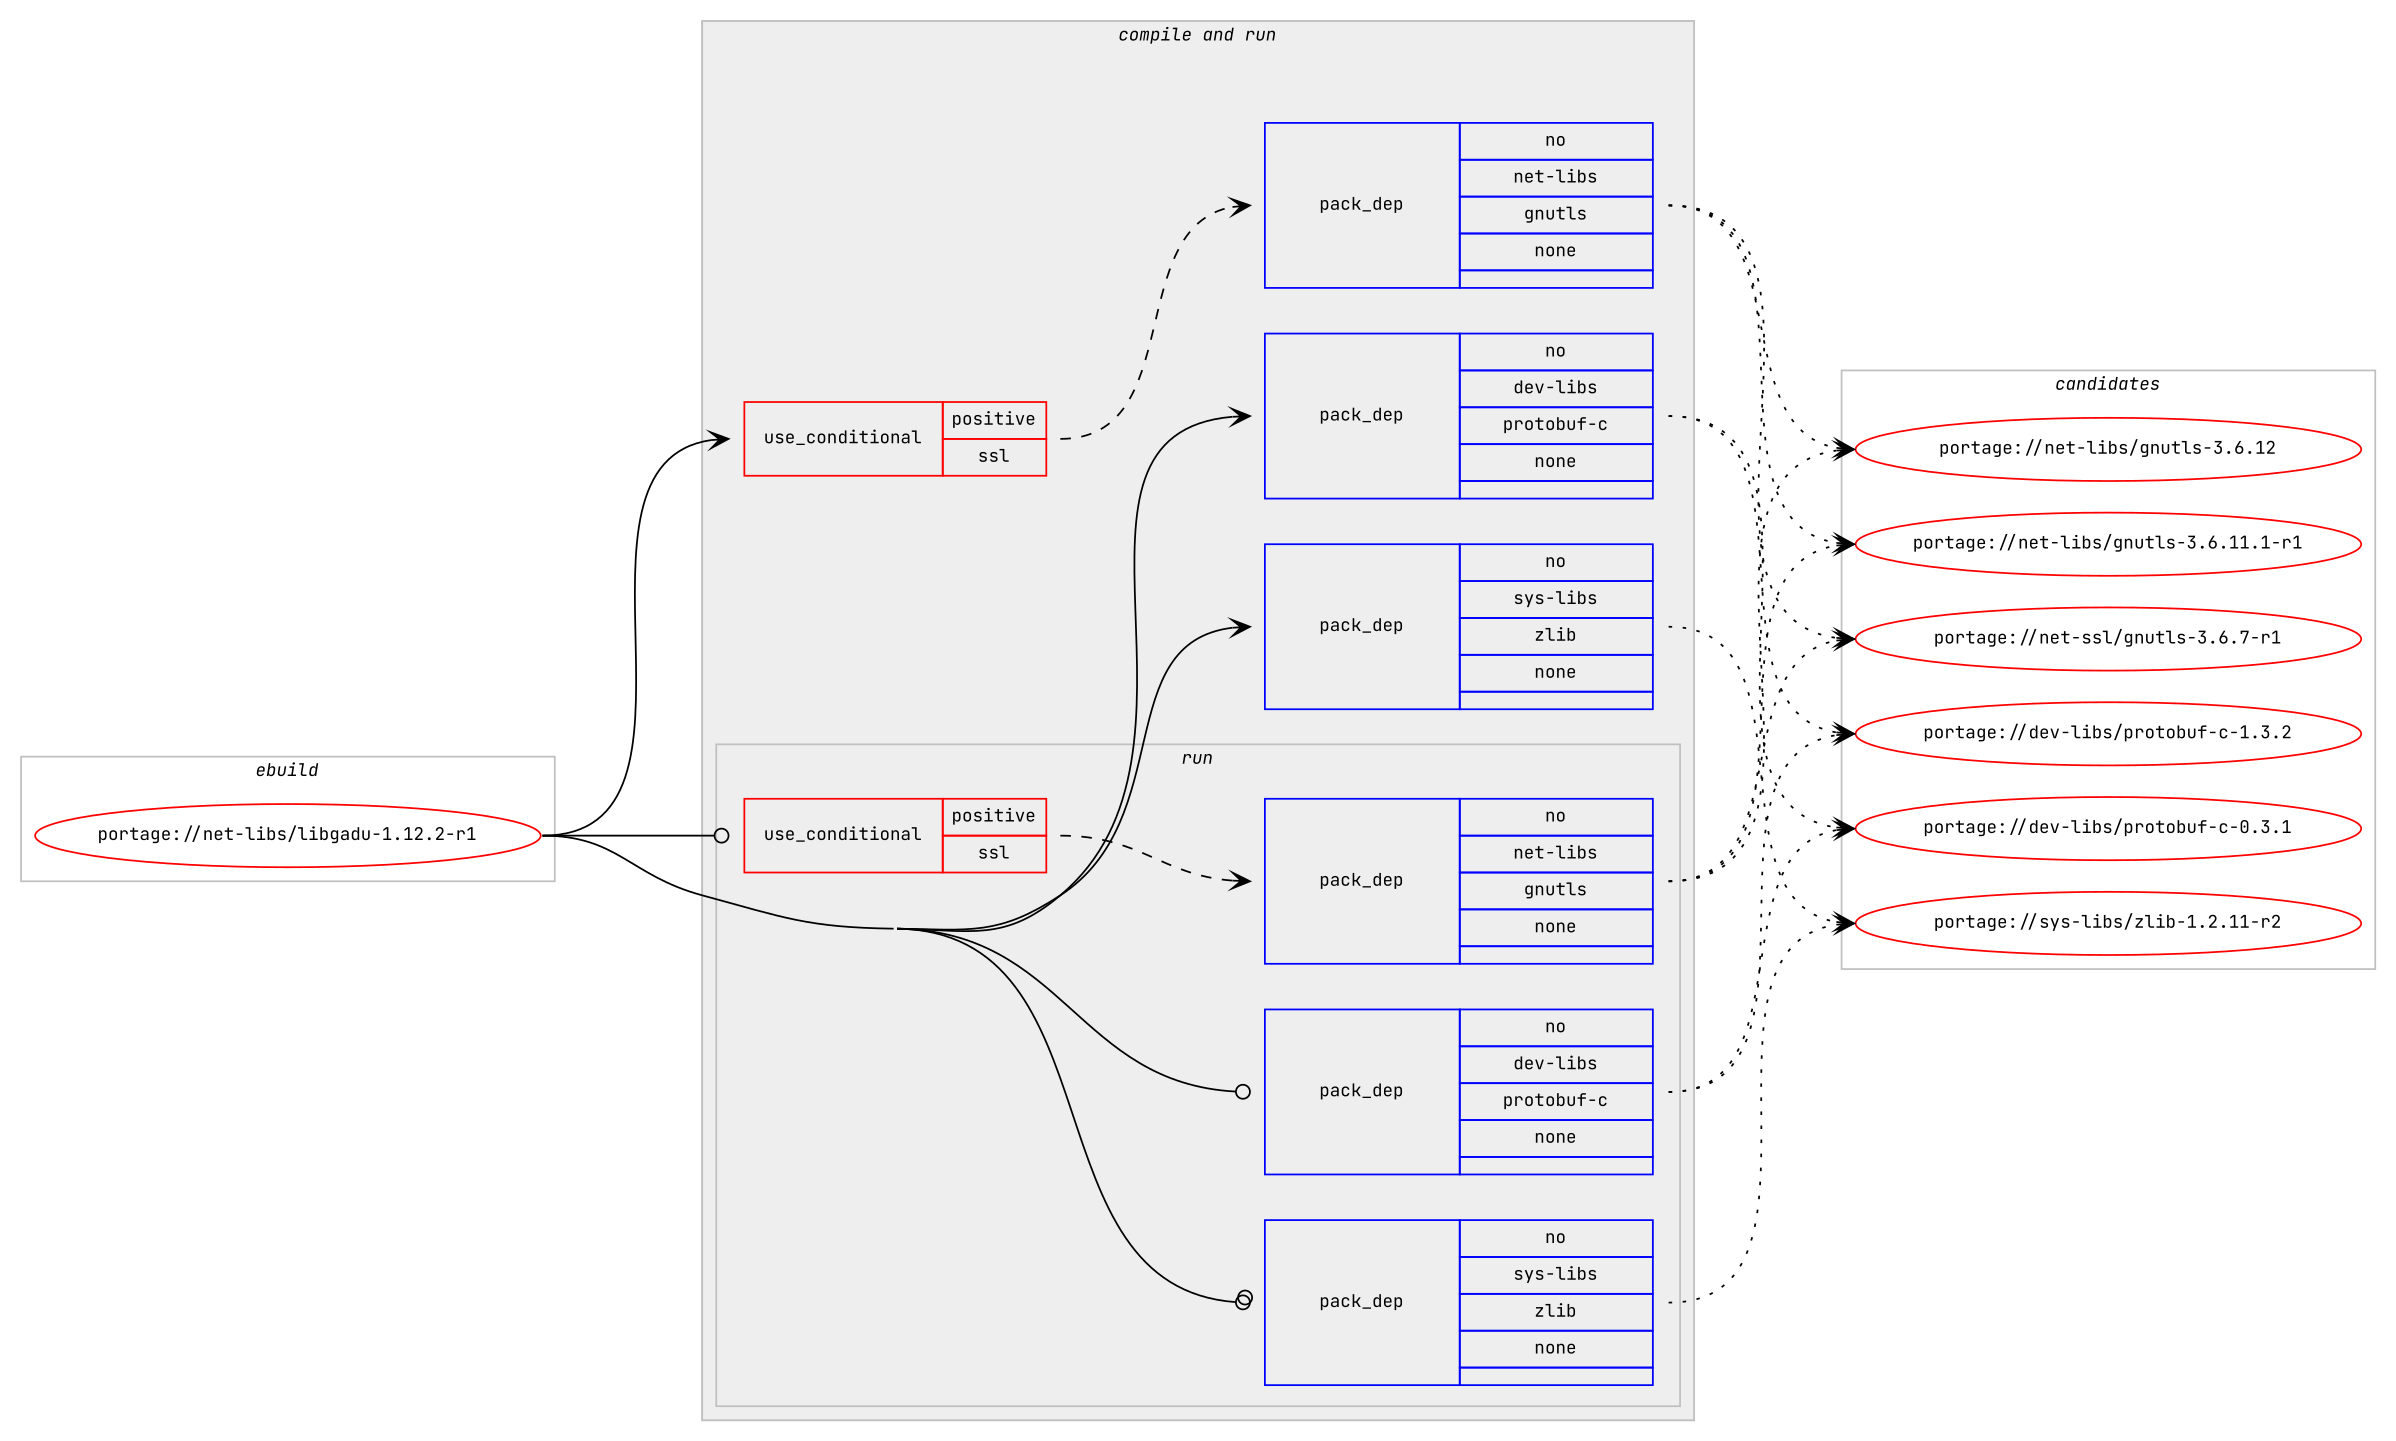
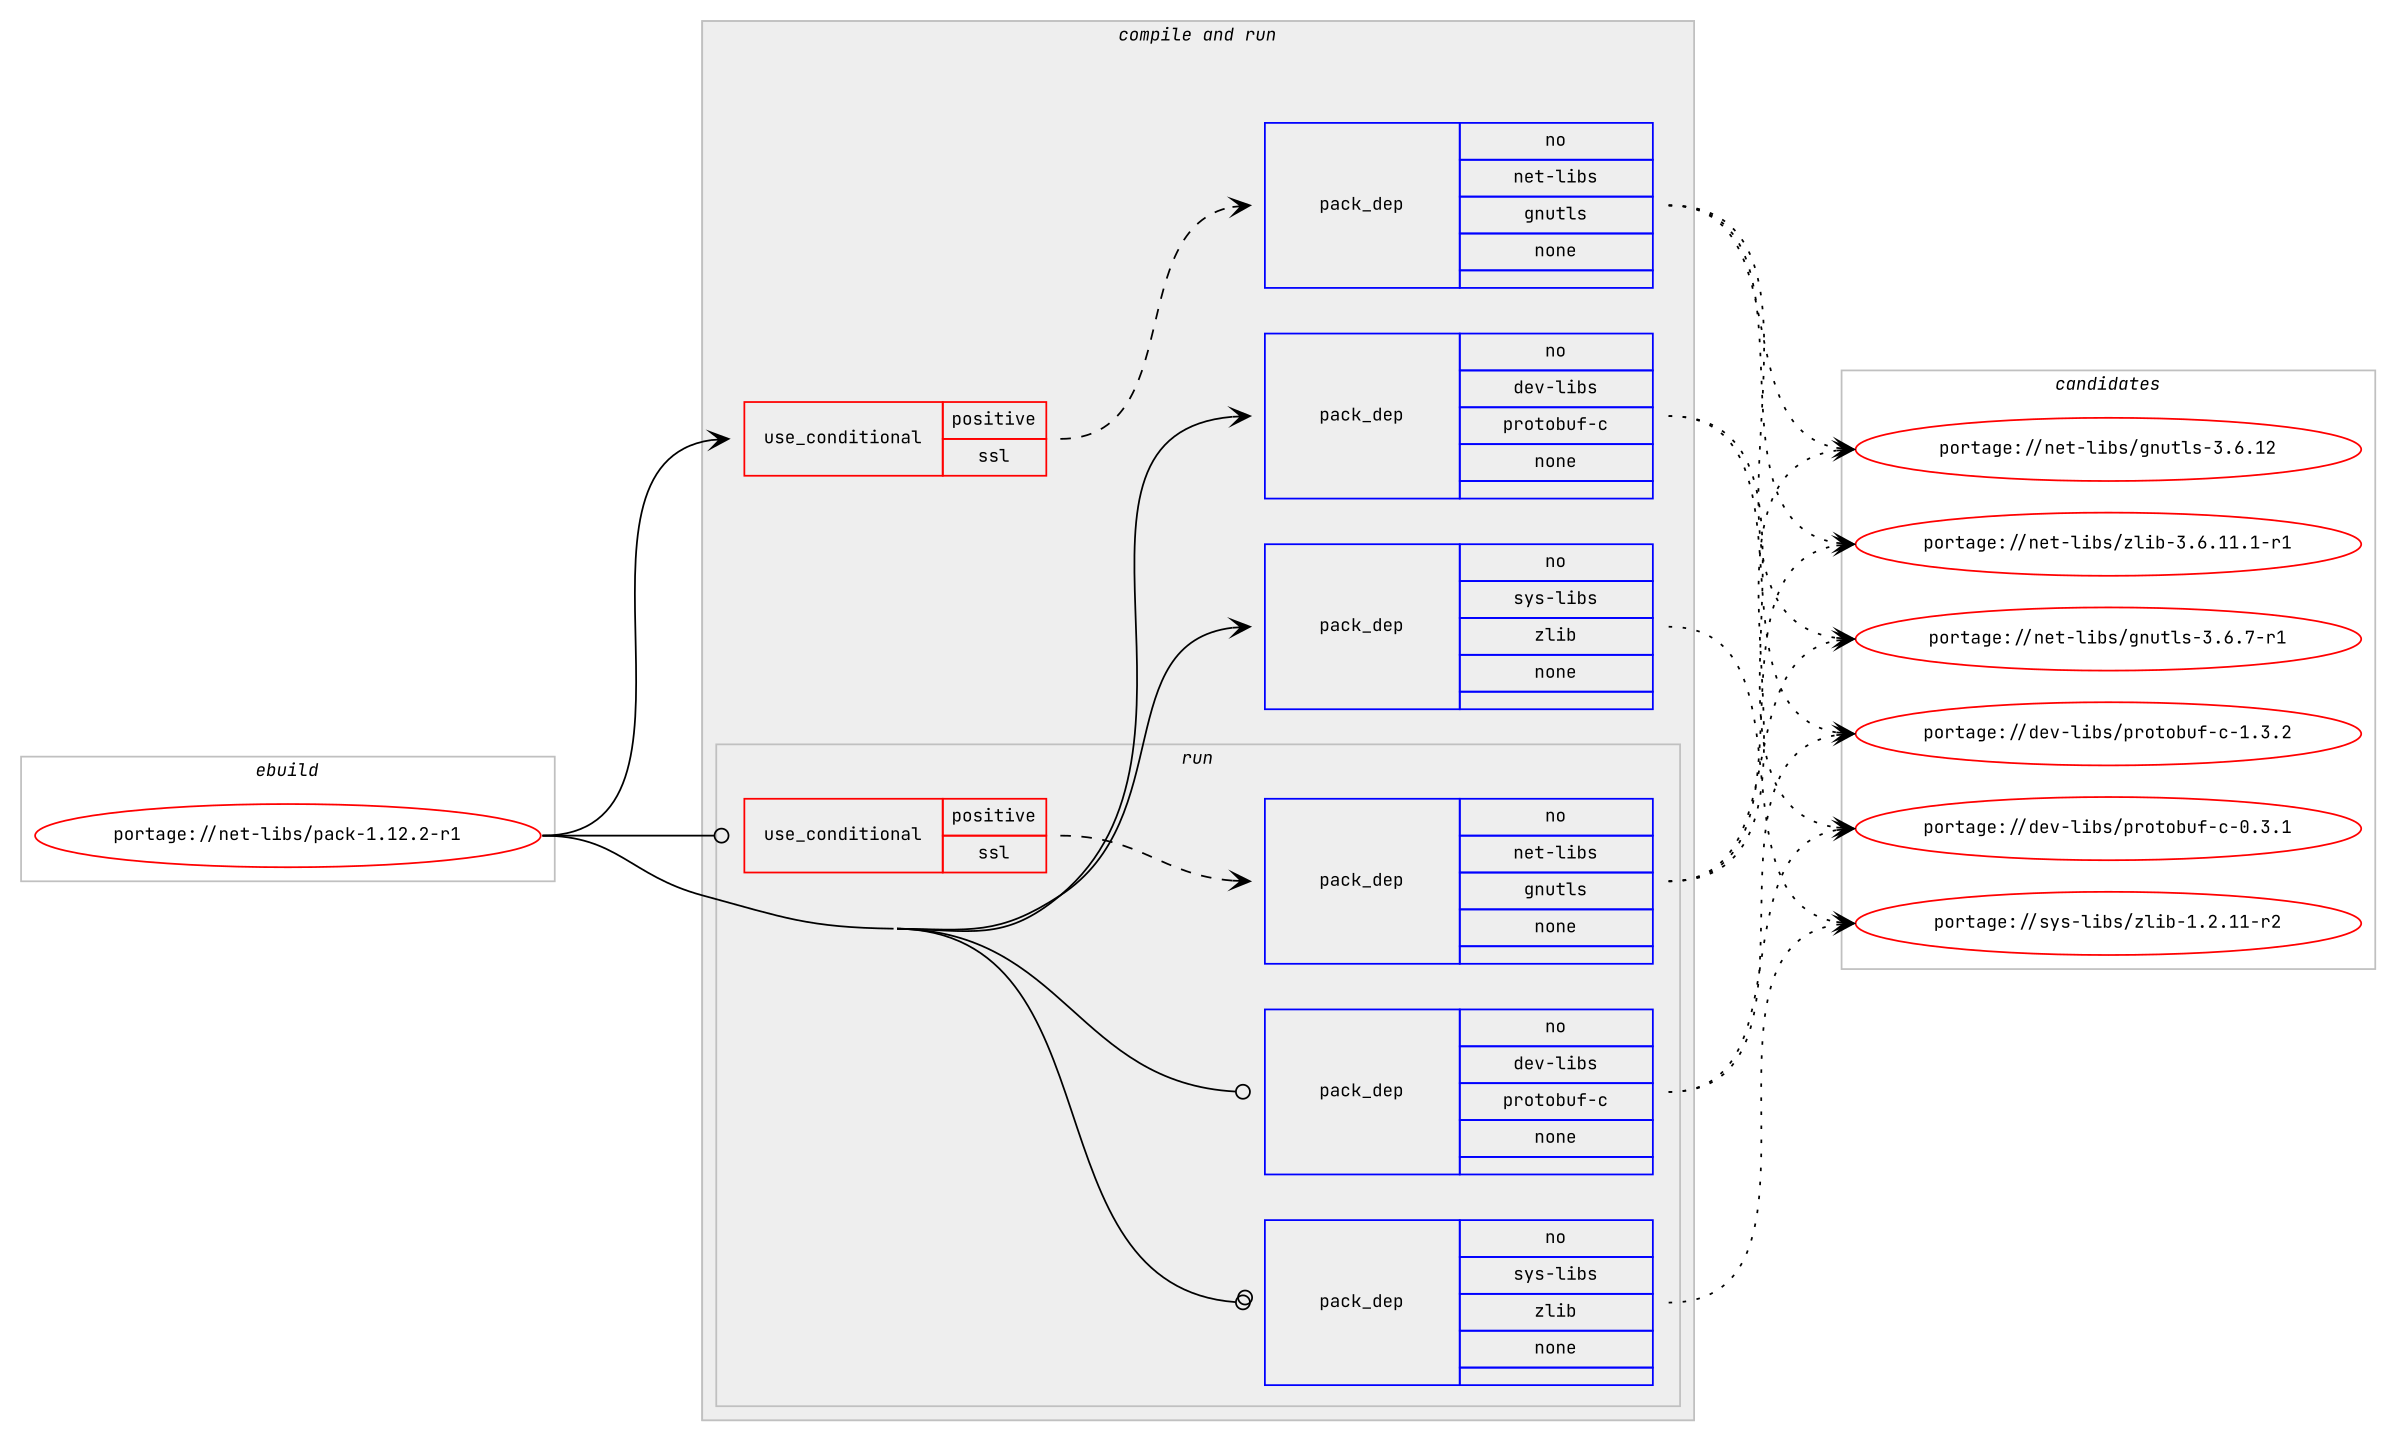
node "portage://net-libs/gnutls-3.6.11.1-r1": label "portage://net-libs/gnutls-3.6.11.1-r1" -> "portage://net-libs/zlib-3.6.11.1-r1"
node "portage://net-ssl/gnutls-3.6.7-r1": label "portage://net-ssl/gnutls-3.6.7-r1" -> "portage://net-libs/gnutls-3.6.7-r1"
node "portage://net-libs/libgadu-1.12.2-r1": label "portage://net-libs/libgadu-1.12.2-r1" -> "portage://net-libs/pack-1.12.2-r1"
